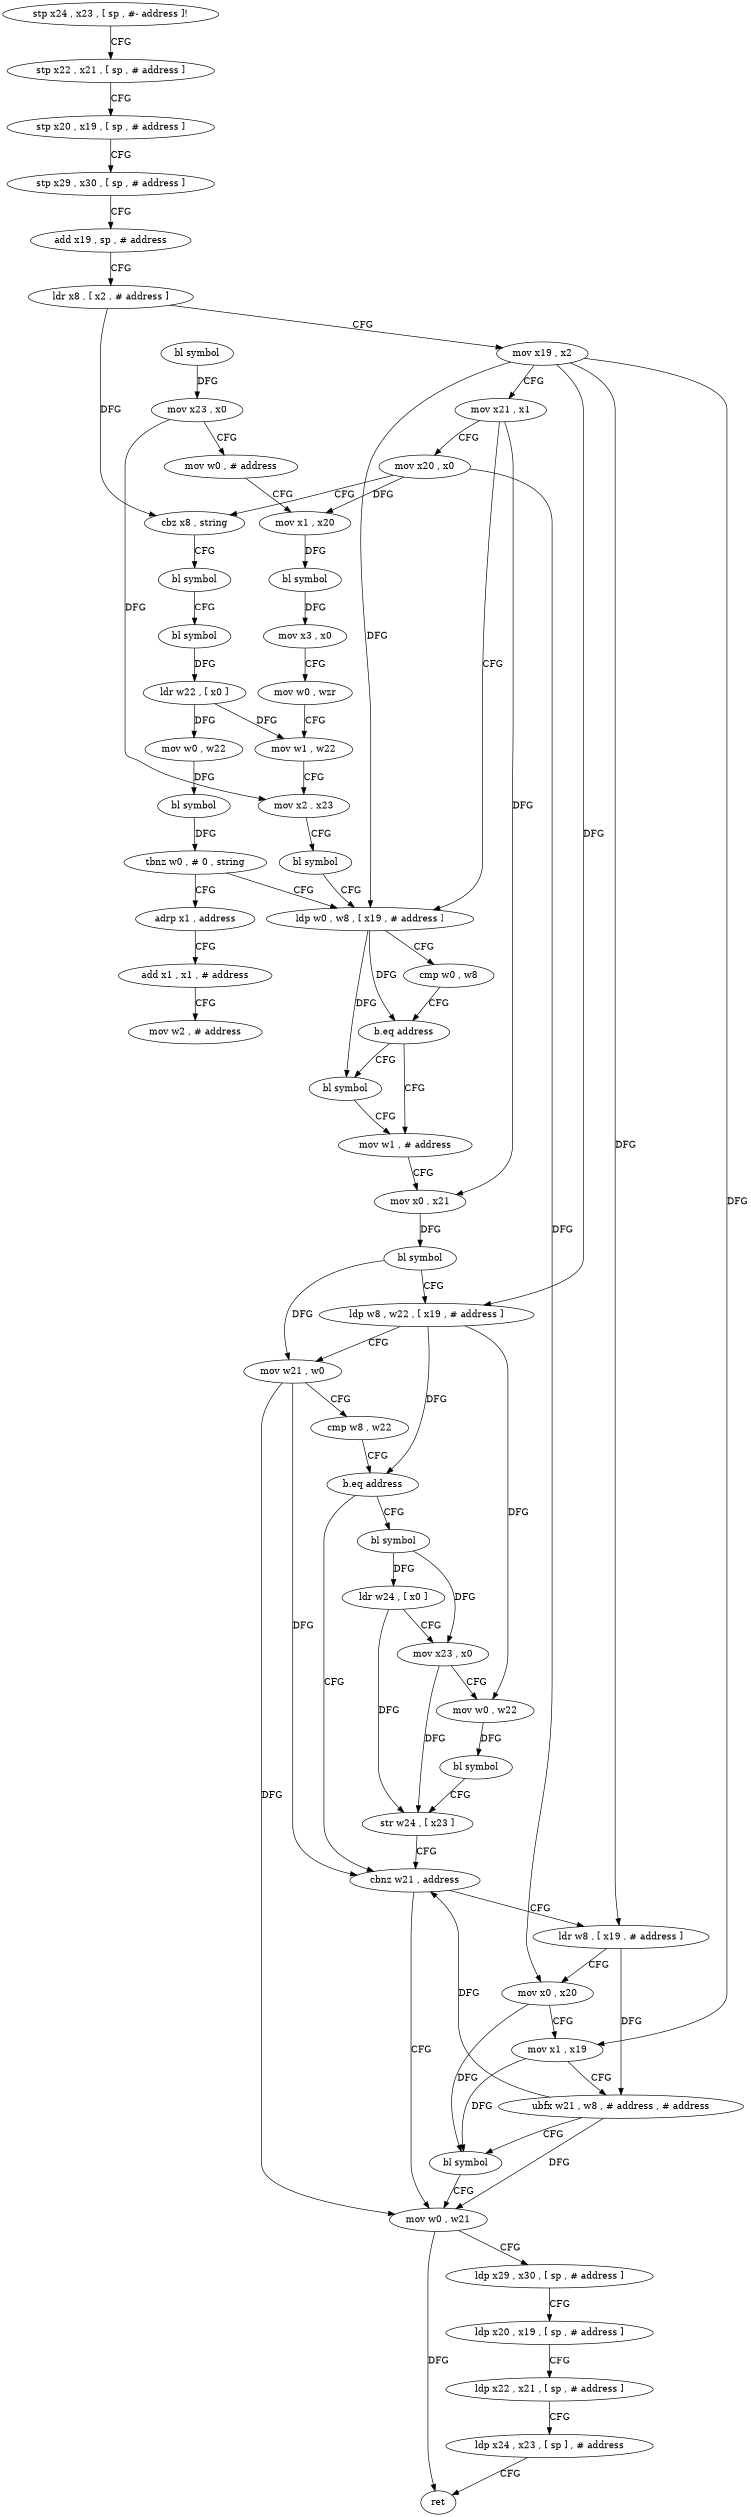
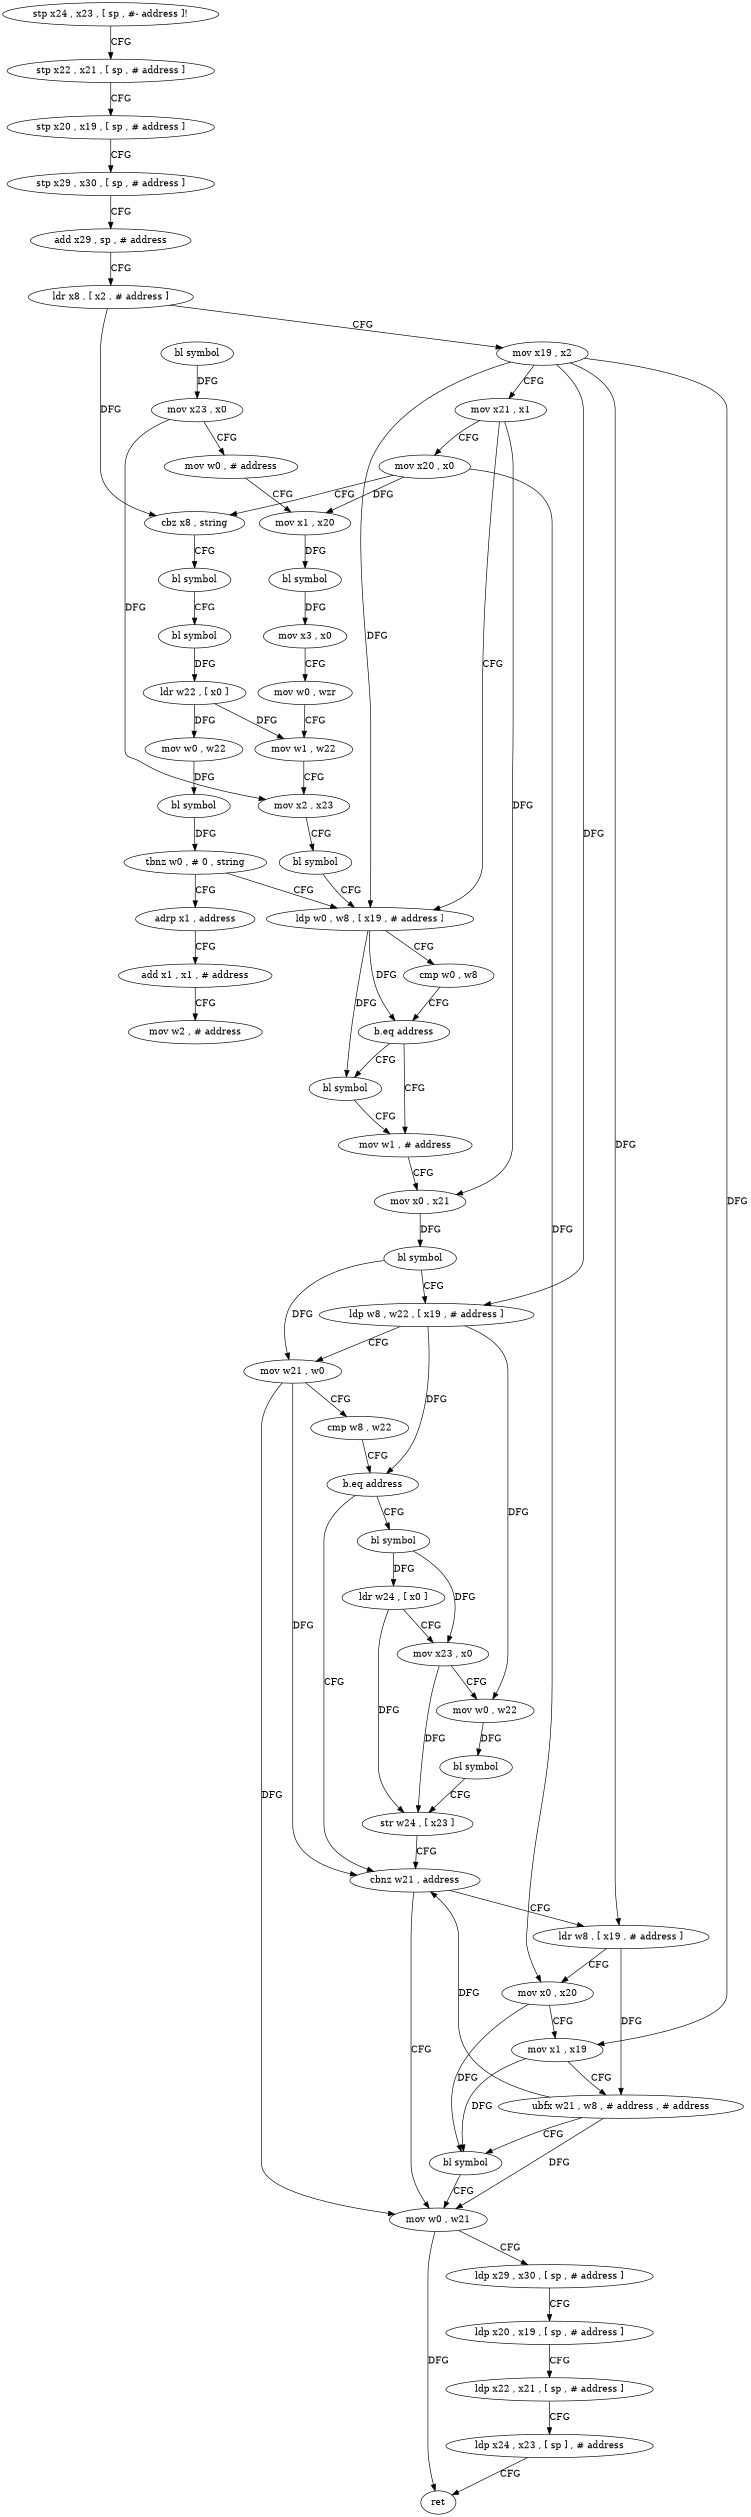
node "add x19 , sp , # address": label "add x19 , sp , # address" -> "add x29 , sp , # address"
